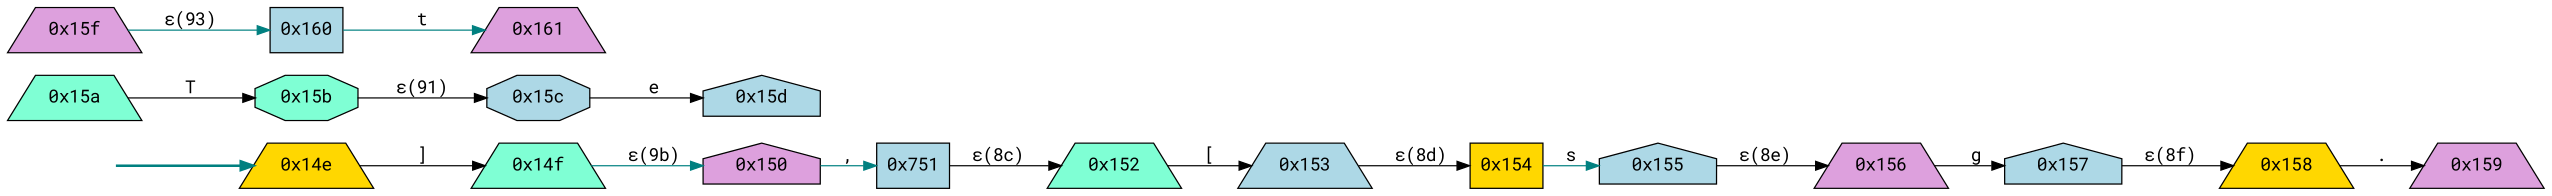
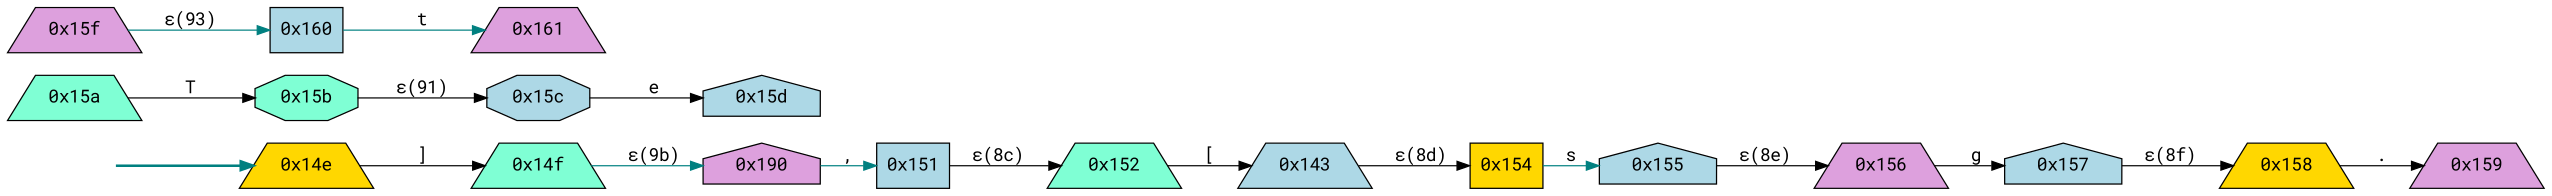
node "0x150": label "0x150" -> "0x190"
node "0x751": label "0x751" -> "0x151"
node "0x153": label "0x153" -> "0x143"
